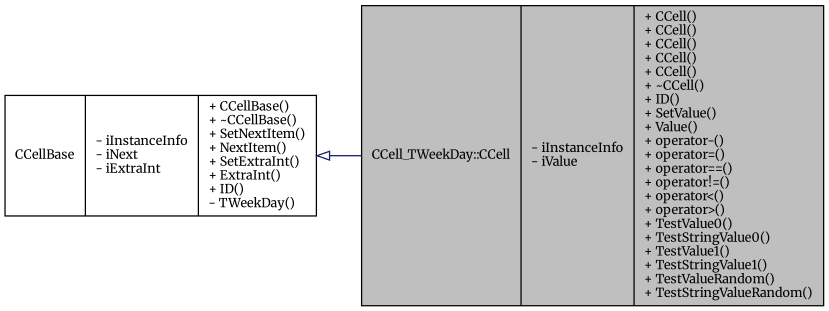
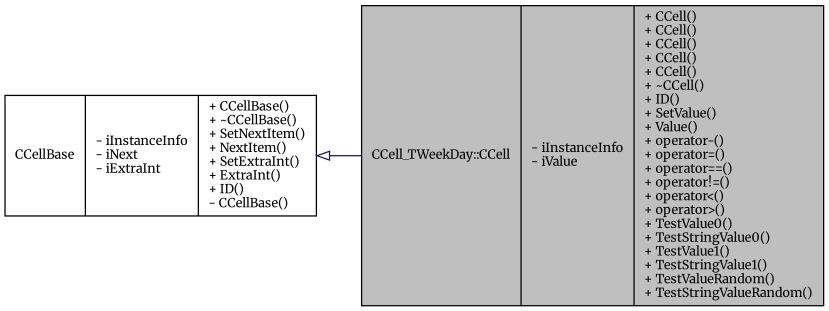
node "CCellBase": text "- TWeekDay()" -> "- CCellBase()"
